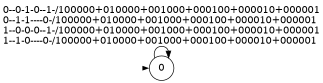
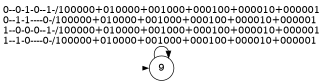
node "0": label "0" -> "9"
